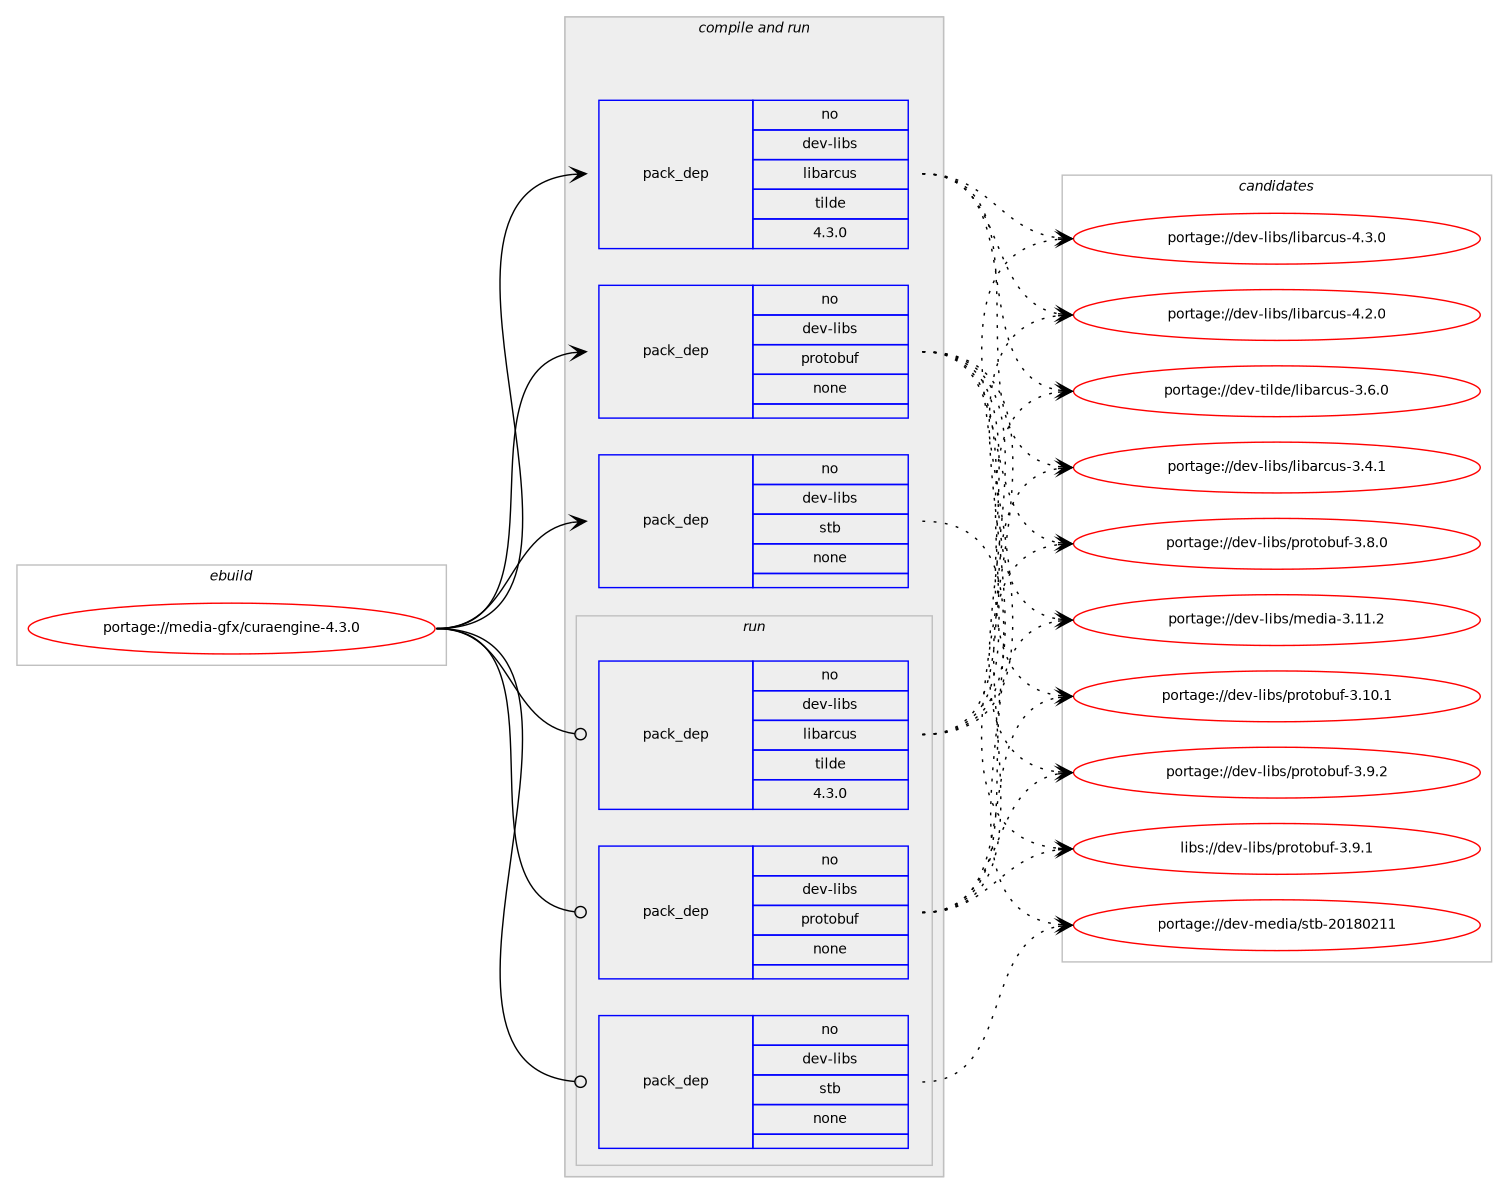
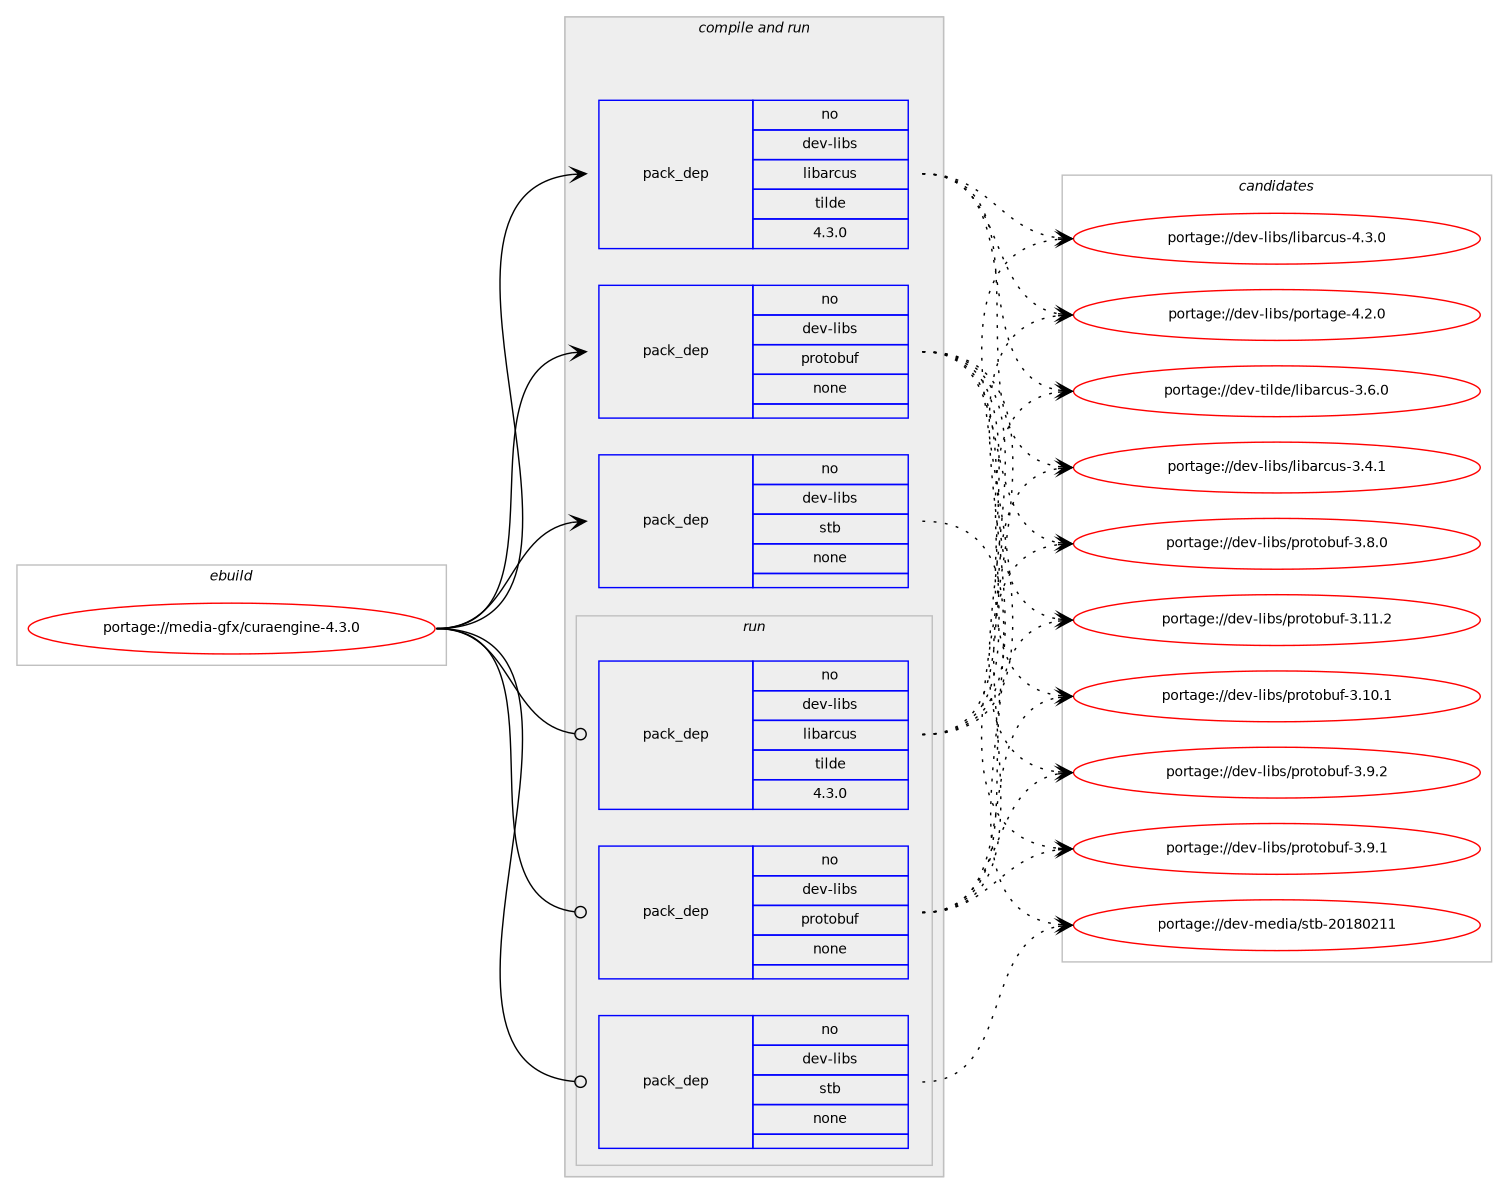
node "portage://dev-libs/libarcus-4.2.0": label "portage://dev-libs/libarcus-4.2.0" -> "portage://dev-libs/portage-4.2.0"
node "portage://dev-libs/media-3.11.2": label "portage://dev-libs/media-3.11.2" -> "portage://dev-libs/protobuf-3.11.2"
node "libs://dev-libs/protobuf-3.9.1": label "libs://dev-libs/protobuf-3.9.1" -> "portage://dev-libs/protobuf-3.9.1"
